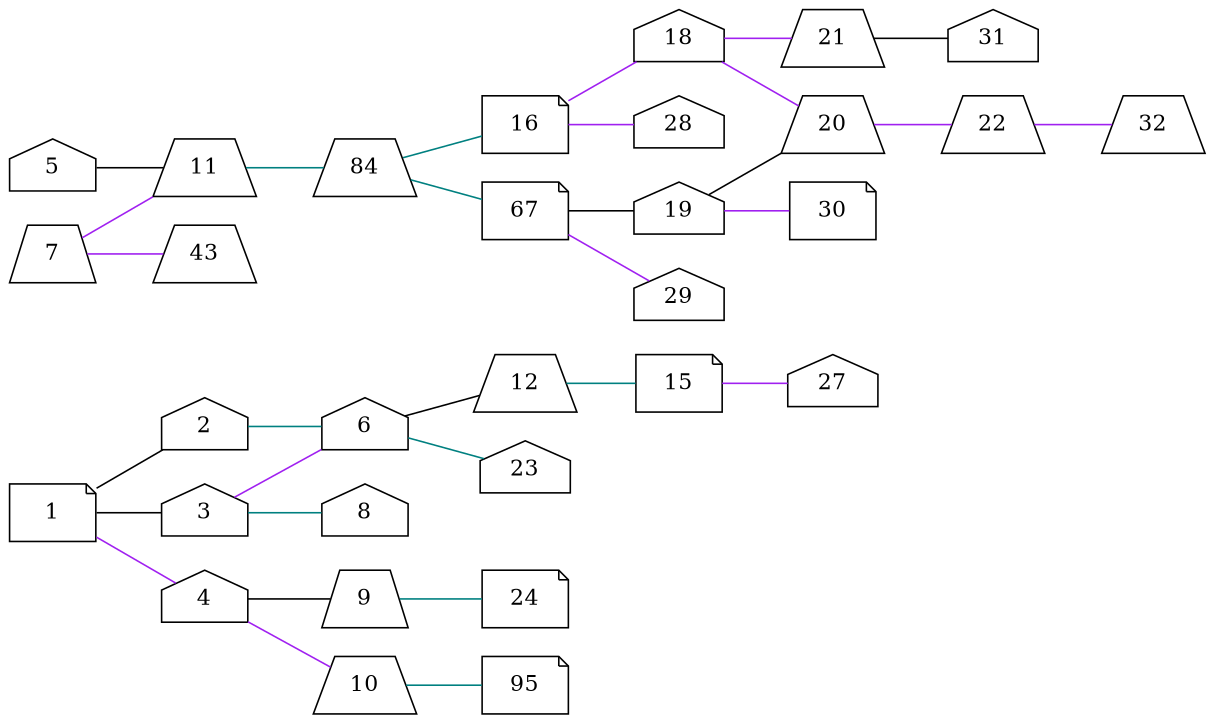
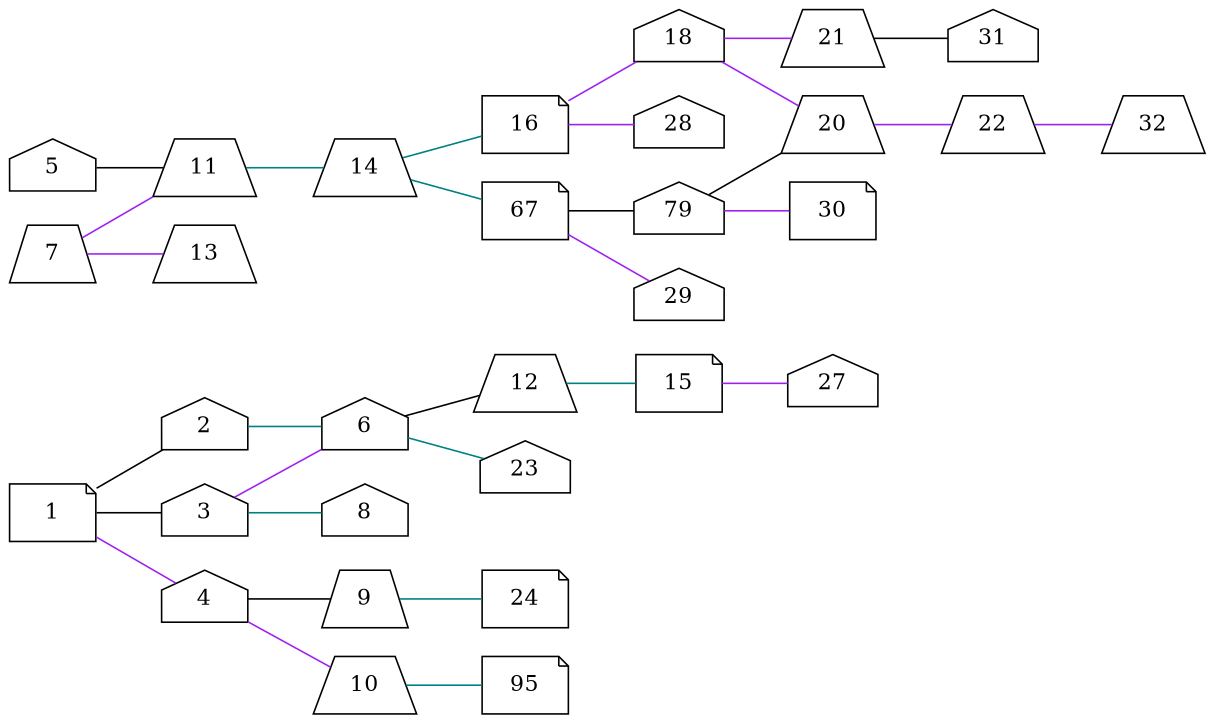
node "84": label "84" -> "14"
node "19": label "19" -> "79"
node "43": label "43" -> "13"
